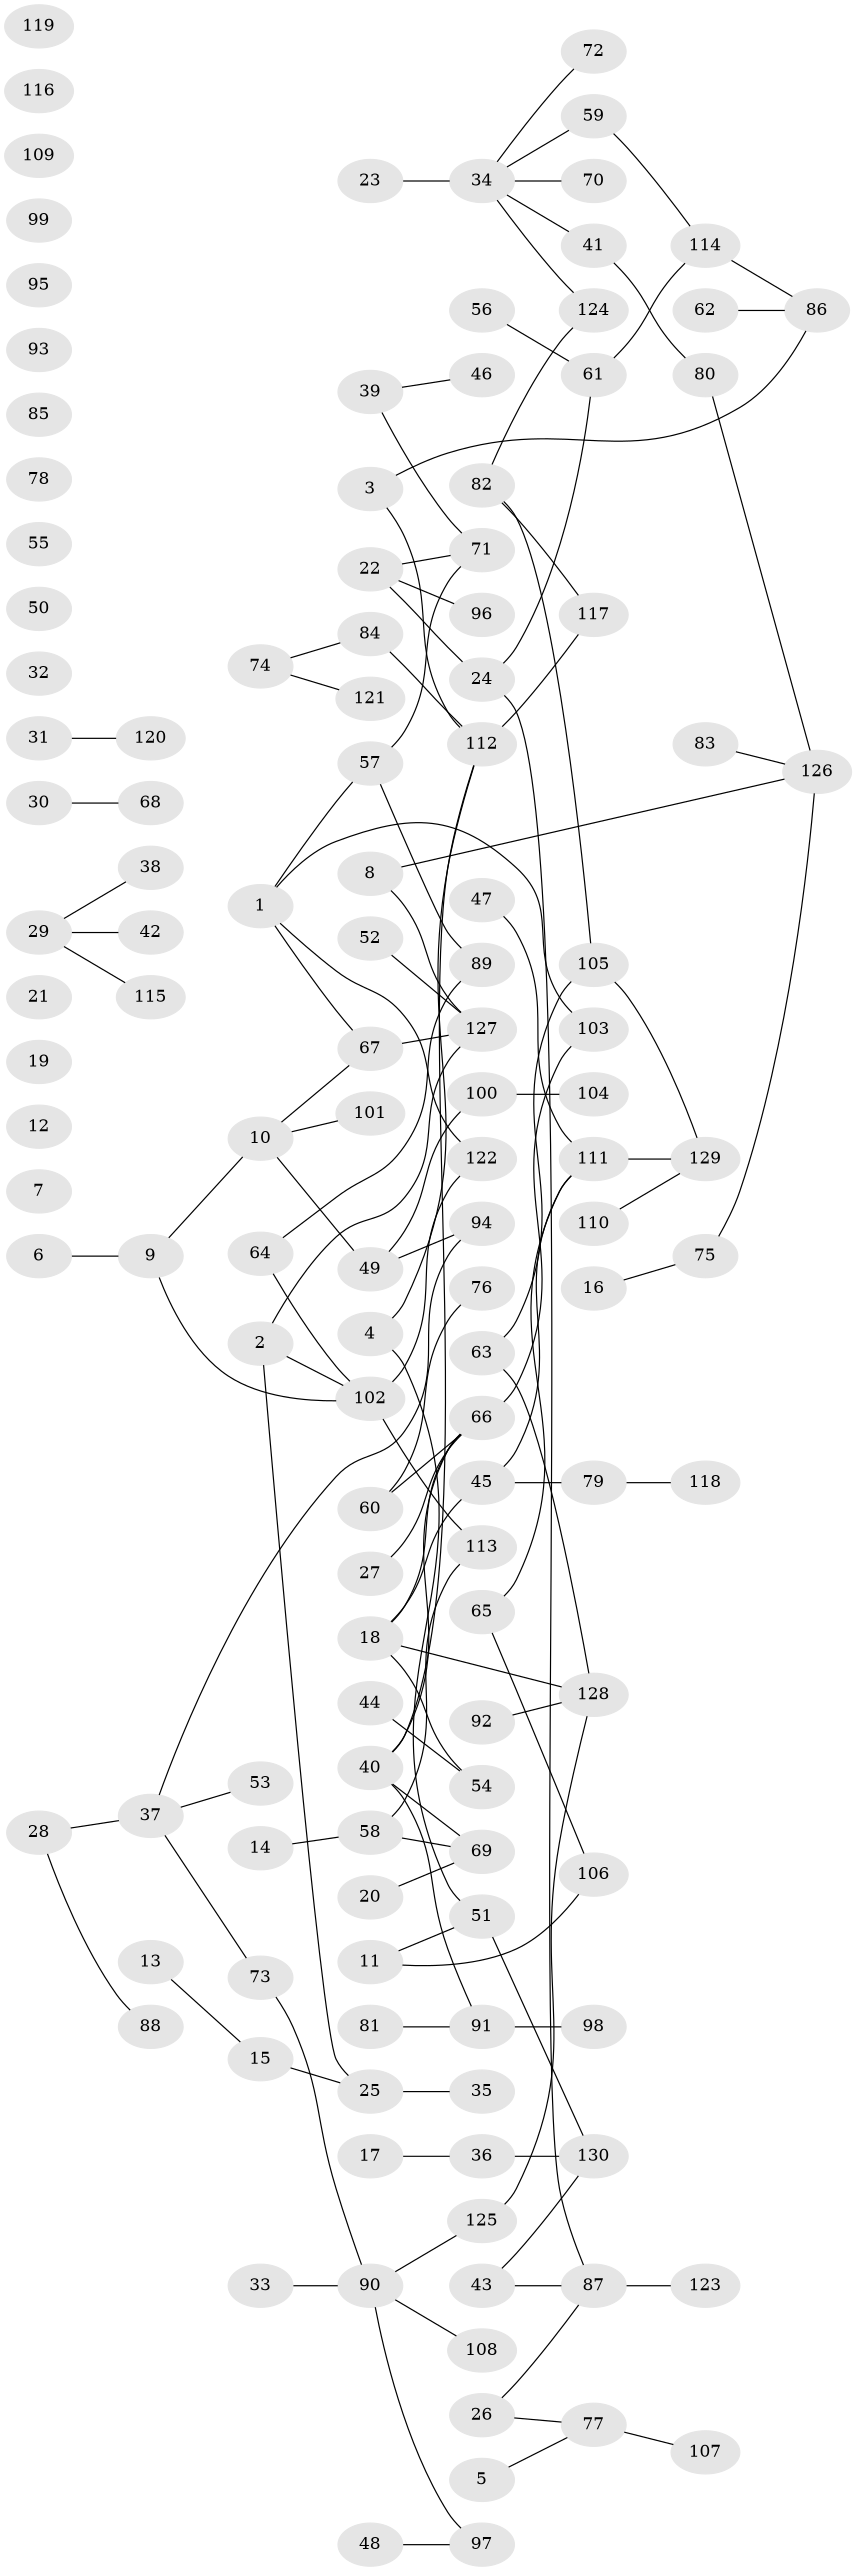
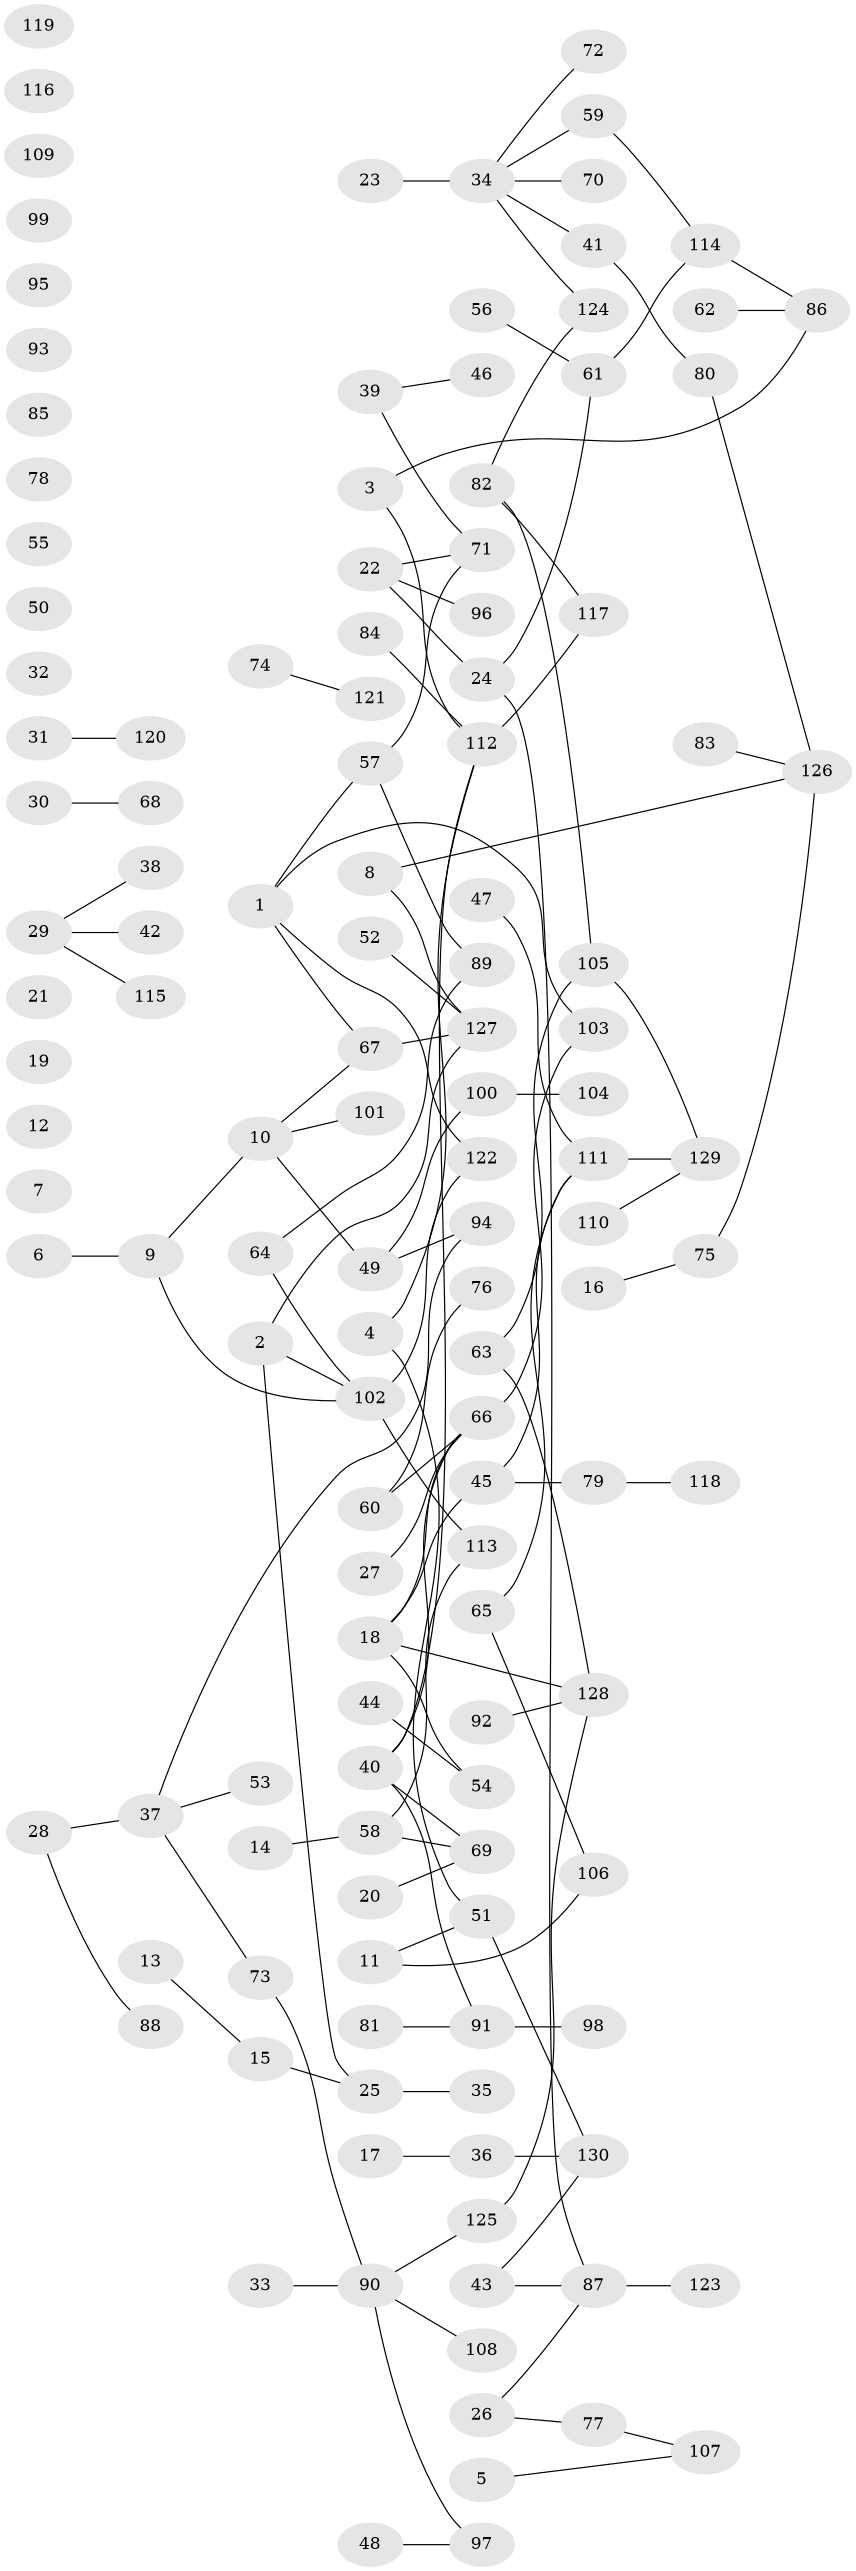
edge "84" -- "74": removed
edge "77" -- "5": now "107" -- "5"
